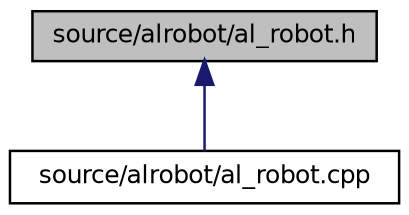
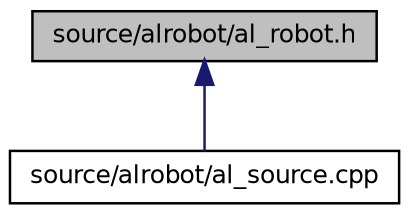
node "source/alrobot/al_robot.cpp": label "source/alrobot/al_robot.cpp" -> "source/alrobot/al_source.cpp"
